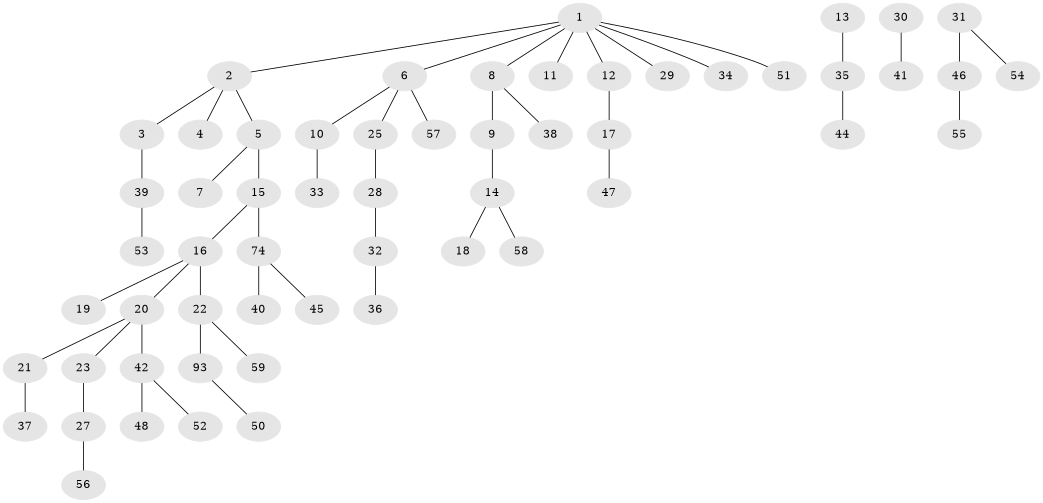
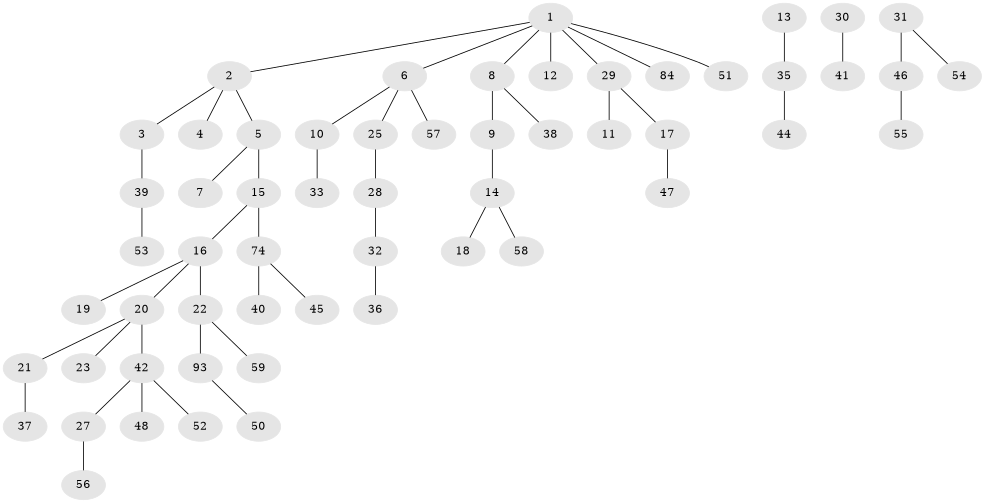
edge "1" -- "11": now "29" -- "11"
node "34": label "34" -> "84"
edge "12" -- "17": now "29" -- "17"
edge "23" -- "27": now "42" -- "27"
